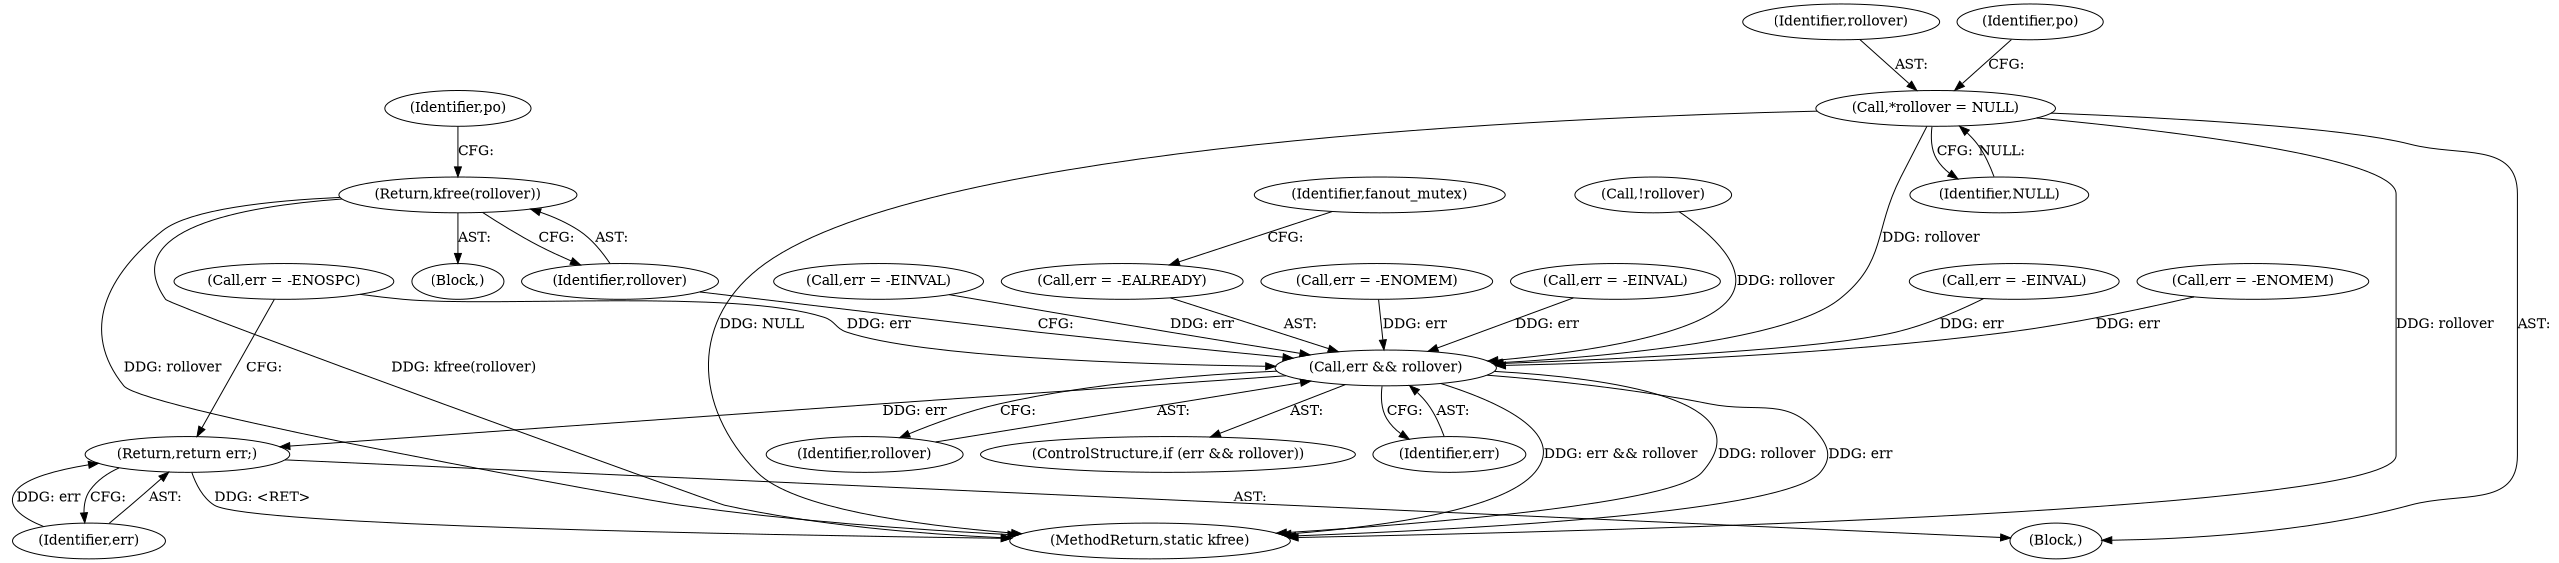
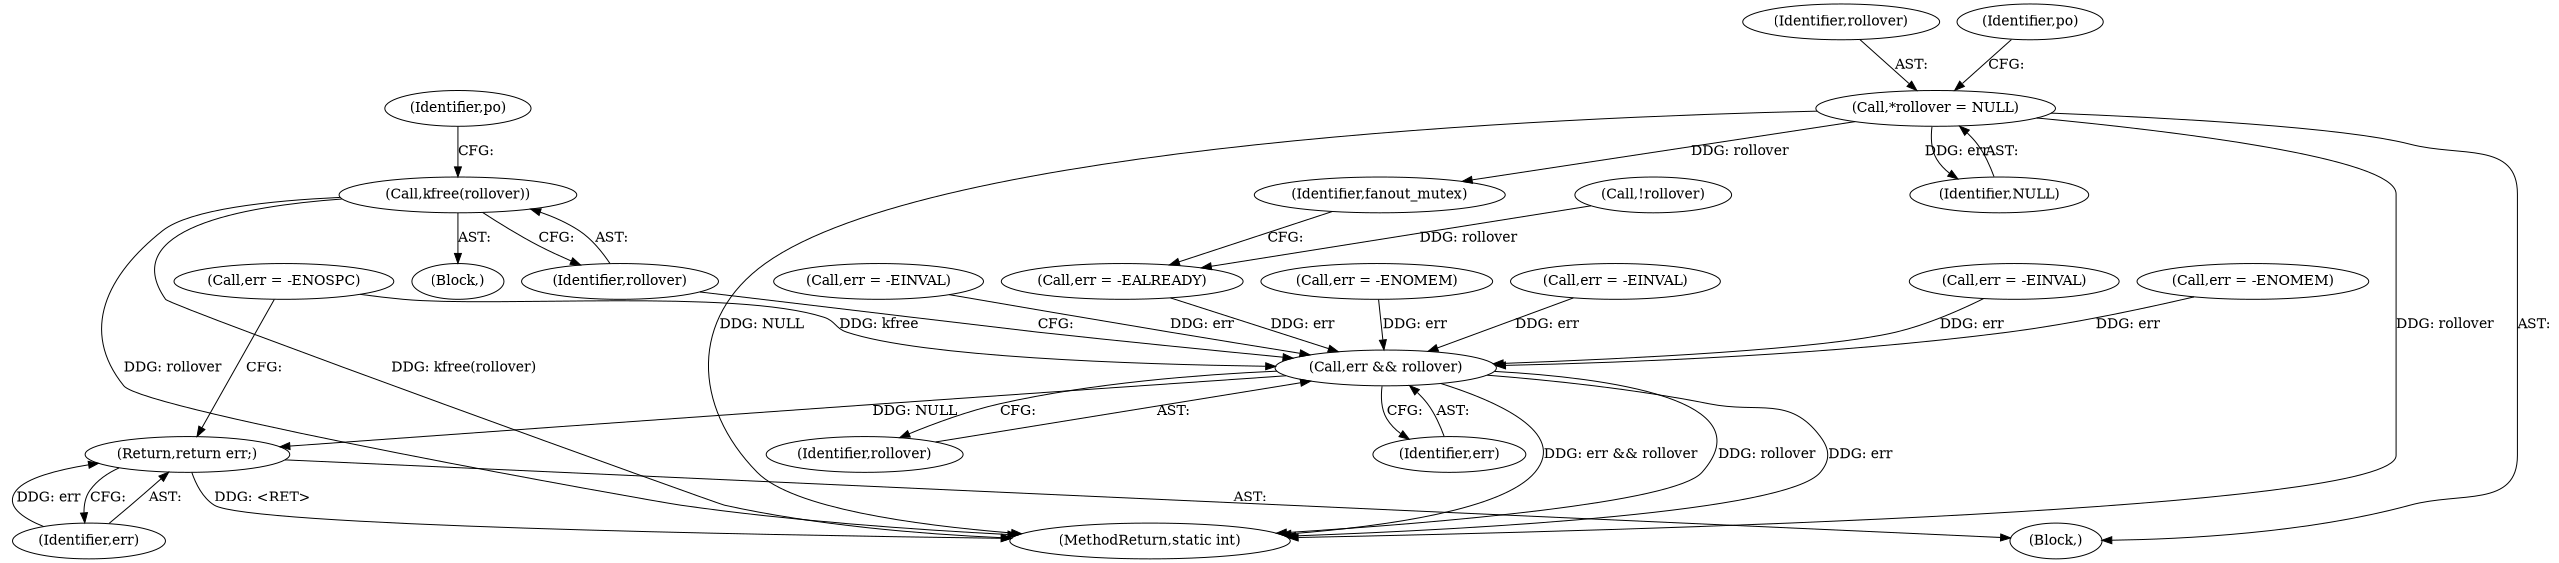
edge "(Call,*rollover = NULL)" -> "(Identifier,NULL)": label "CFG: " -> "DDG: err"
edge "(Identifier,NULL)" -> "(Call,*rollover = NULL)": label "NULL: " -> "AST: "
node "(Return,kfree(rollover))": label "(Return,kfree(rollover))" -> "(Call,kfree(rollover))"
edge "(Call,err = -ENOSPC)" -> "(Call,err && rollover)": label "DDG: err" -> "DDG: kfree"
edge "(Call,err = -EALREADY)" -> "(Call,err && rollover)": label "AST: " -> "DDG: err"
edge "(Call,*rollover = NULL)" -> "(Call,err && rollover)": now "(Call,*rollover = NULL)" -> "(Identifier,fanout_mutex)"
edge "(Call,!rollover)" -> "(Call,err && rollover)": now "(Call,!rollover)" -> "(Call,err = -EALREADY)"
edge "(Call,err && rollover)" -> "(Return,return err;)": label "DDG: err" -> "DDG: NULL"
node "(ControlStructure,if (err && rollover))": removed
node "(MethodReturn,static kfree)": label "(MethodReturn,static kfree)" -> "(MethodReturn,static int)"
